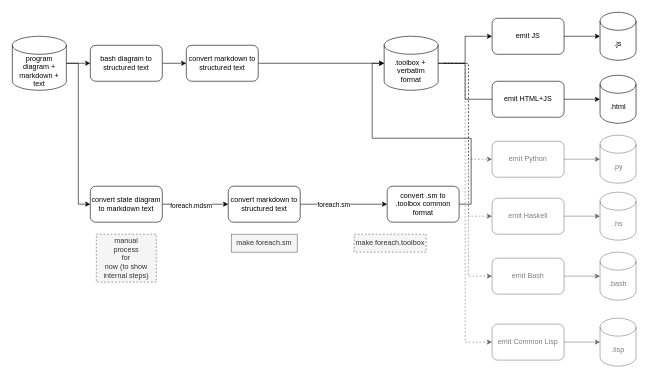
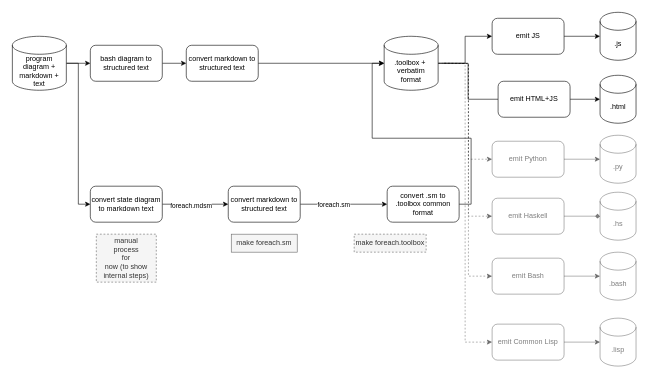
node "emit HTML+JS": moved (528, 99) -> (534, 99)
edge "emit Haskell" -> ".hs": arrowhead classic -> diamond
